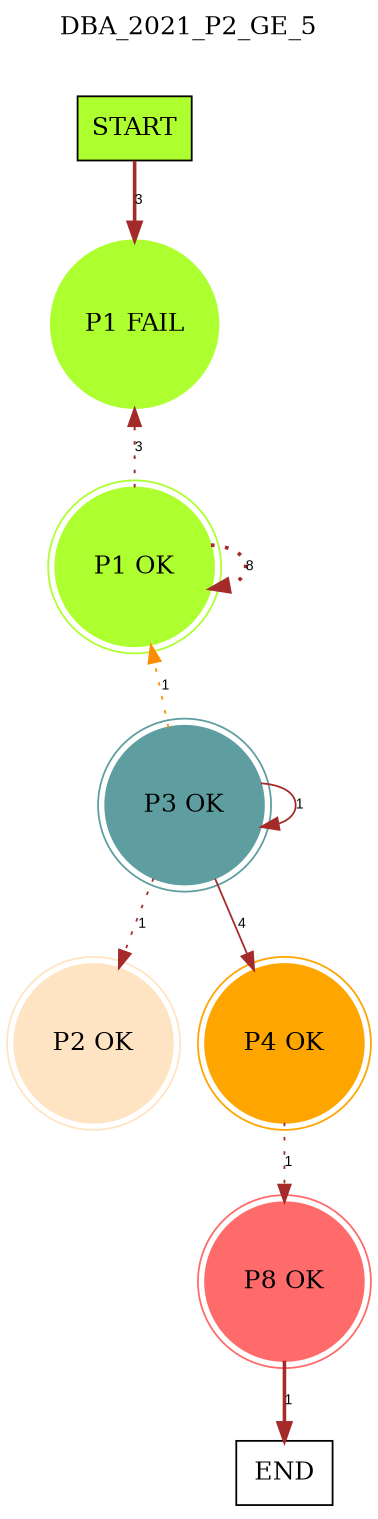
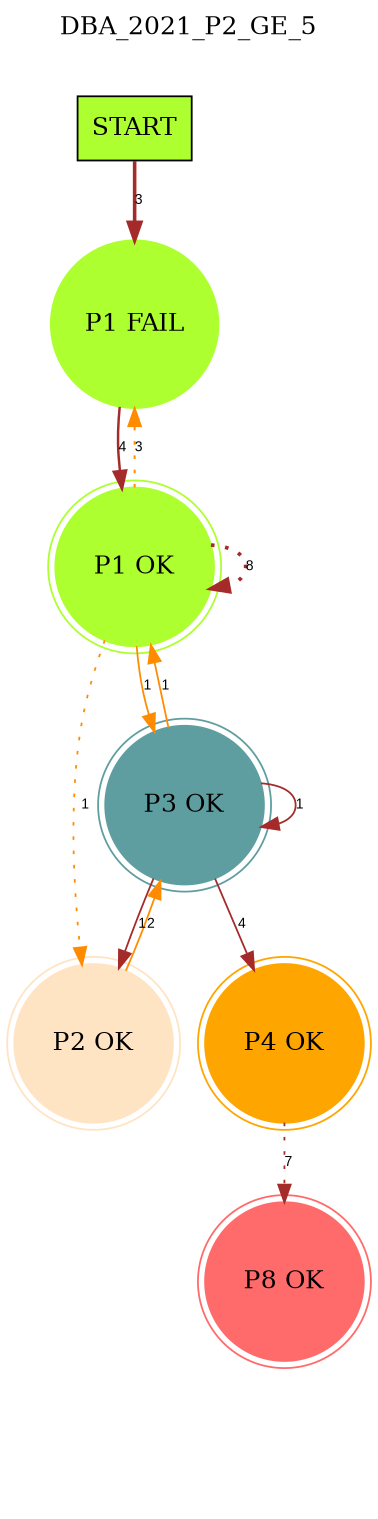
edge "P1 FAIL" -> "P1 OK": added, label "4"
edge "P1 OK" -> "P1 FAIL": color brown -> darkorange
edge "P1 OK" -> "P3 OK": added, label "1"
edge "P3 OK" -> "P1 OK": style dotted -> bold
edge "P1 OK" -> "P2 OK": added, label "1"
edge "P3 OK" -> "P2 OK": style dotted -> bold
edge "P2 OK" -> "P3 OK": added, label "2"
edge "P4 OK" -> "P8 OK": label "1" -> "7"
node "END": removed
